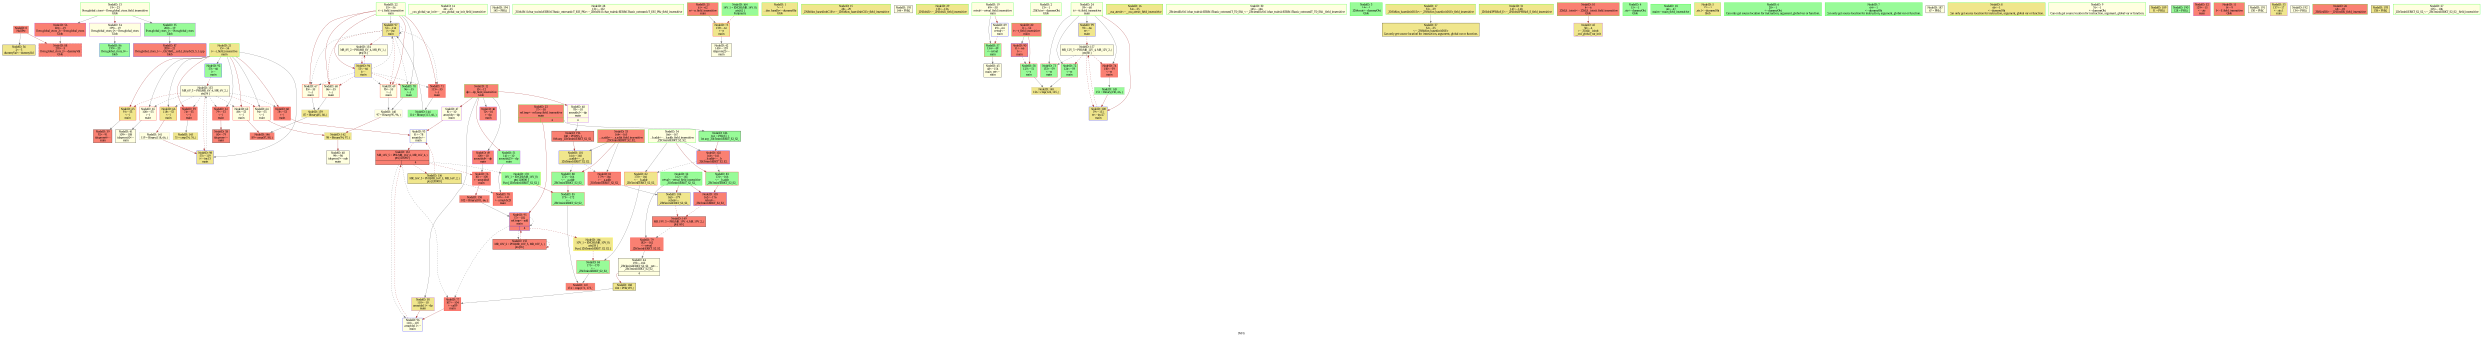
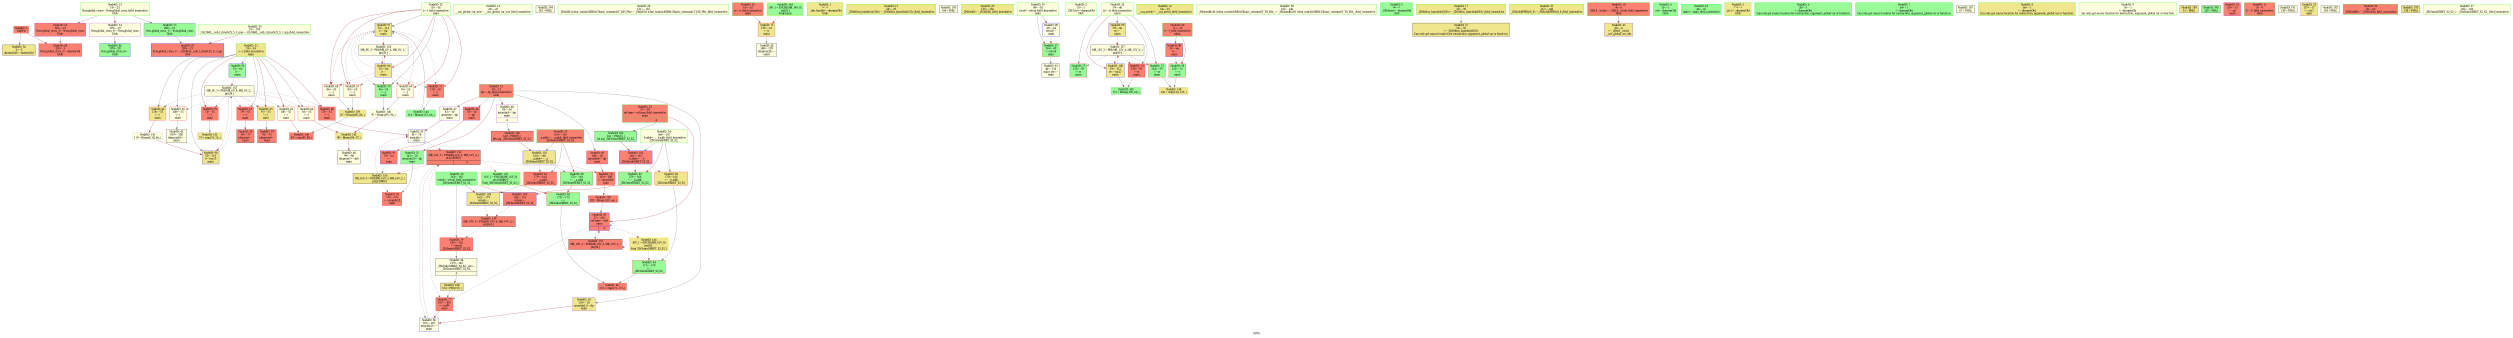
node "NodeID: 35": added
edge "NodeID: 143" -> "NodeID: 100": reversed
node "NodeID: 91": added
